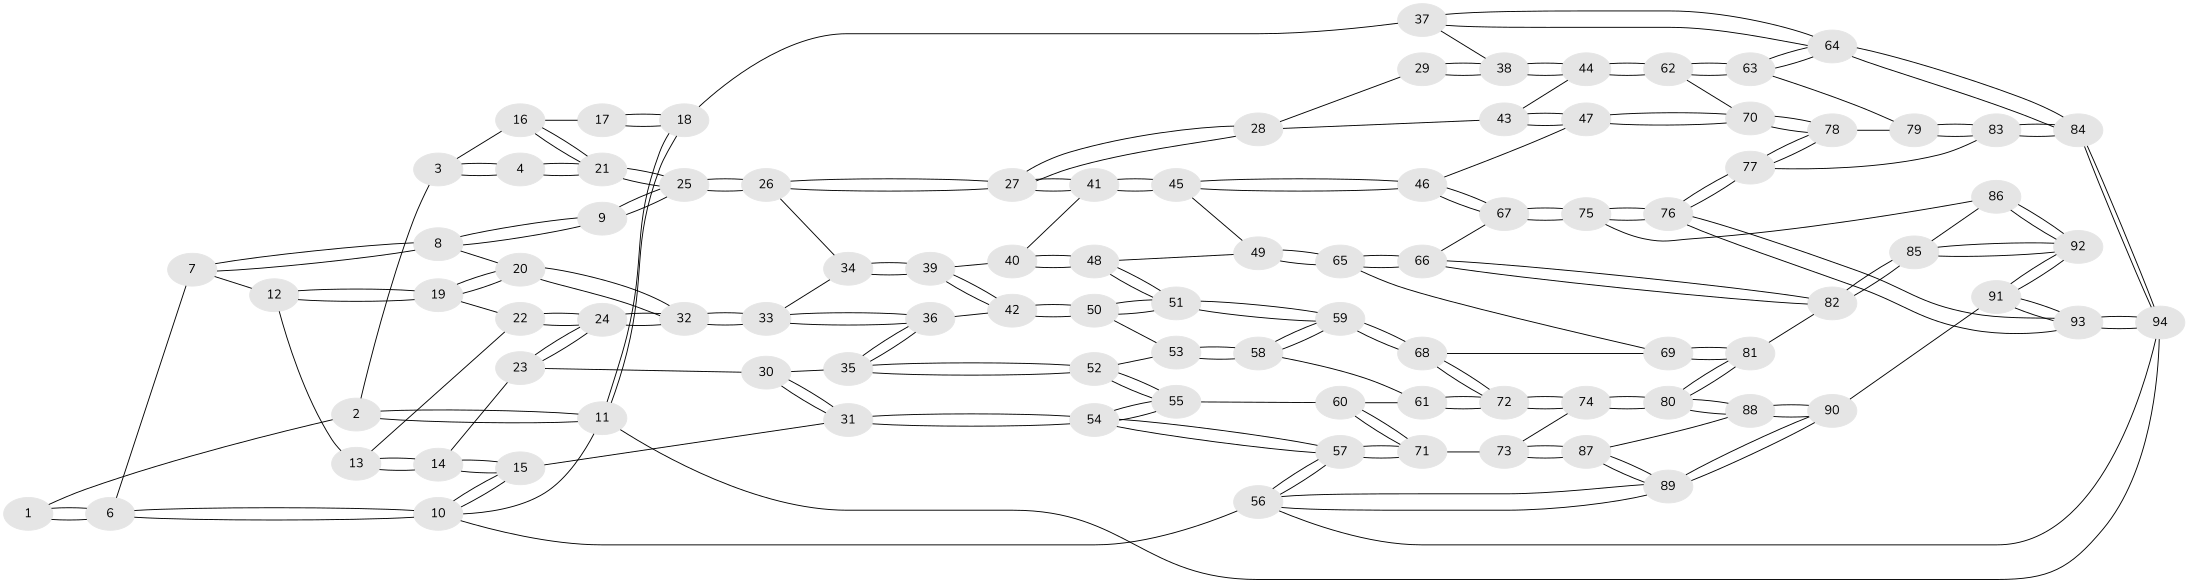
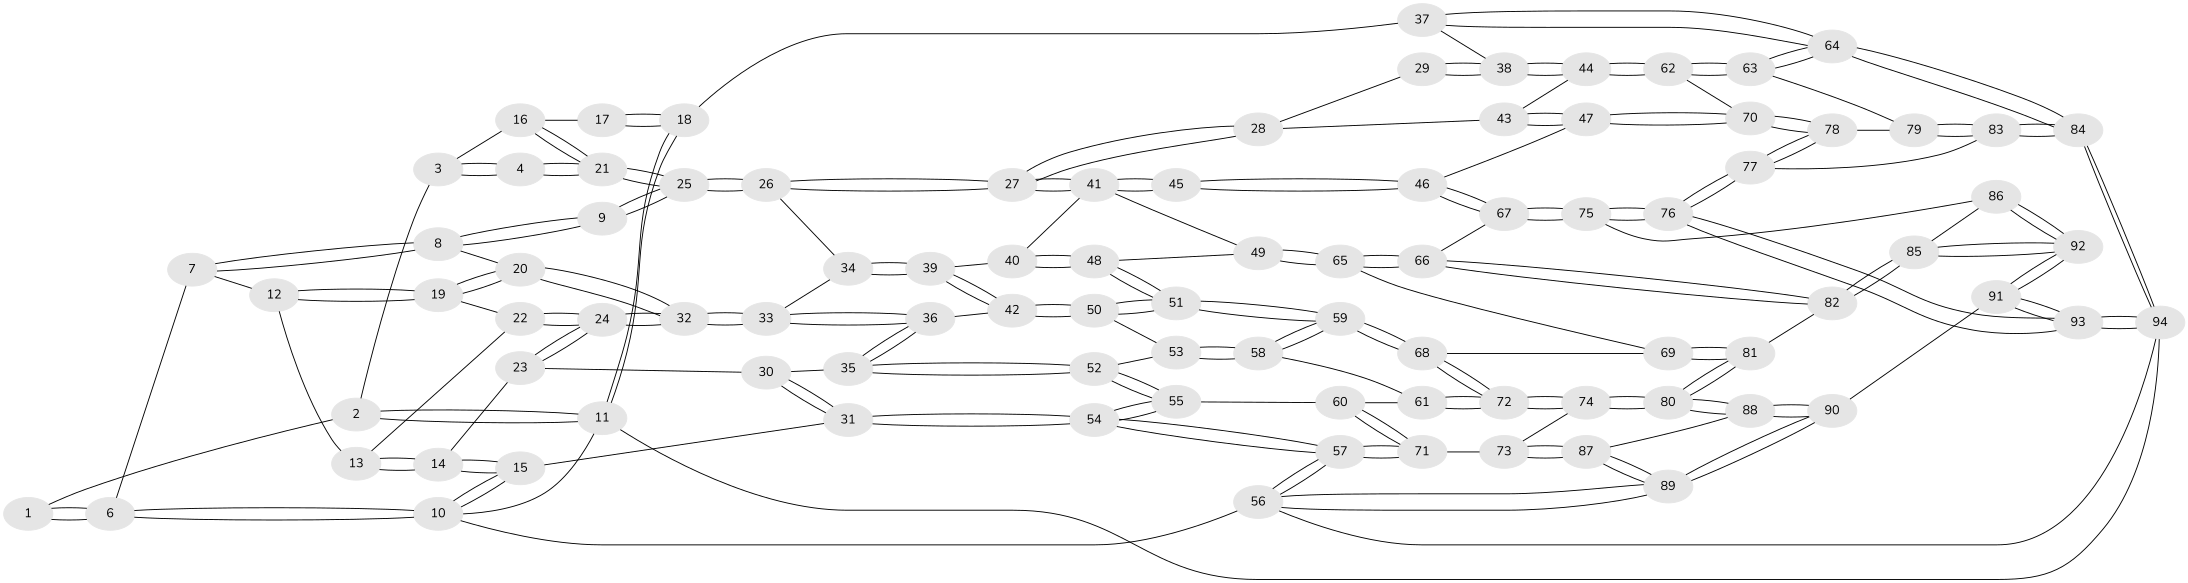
edge "45" -- "49": now "41" -- "49"
